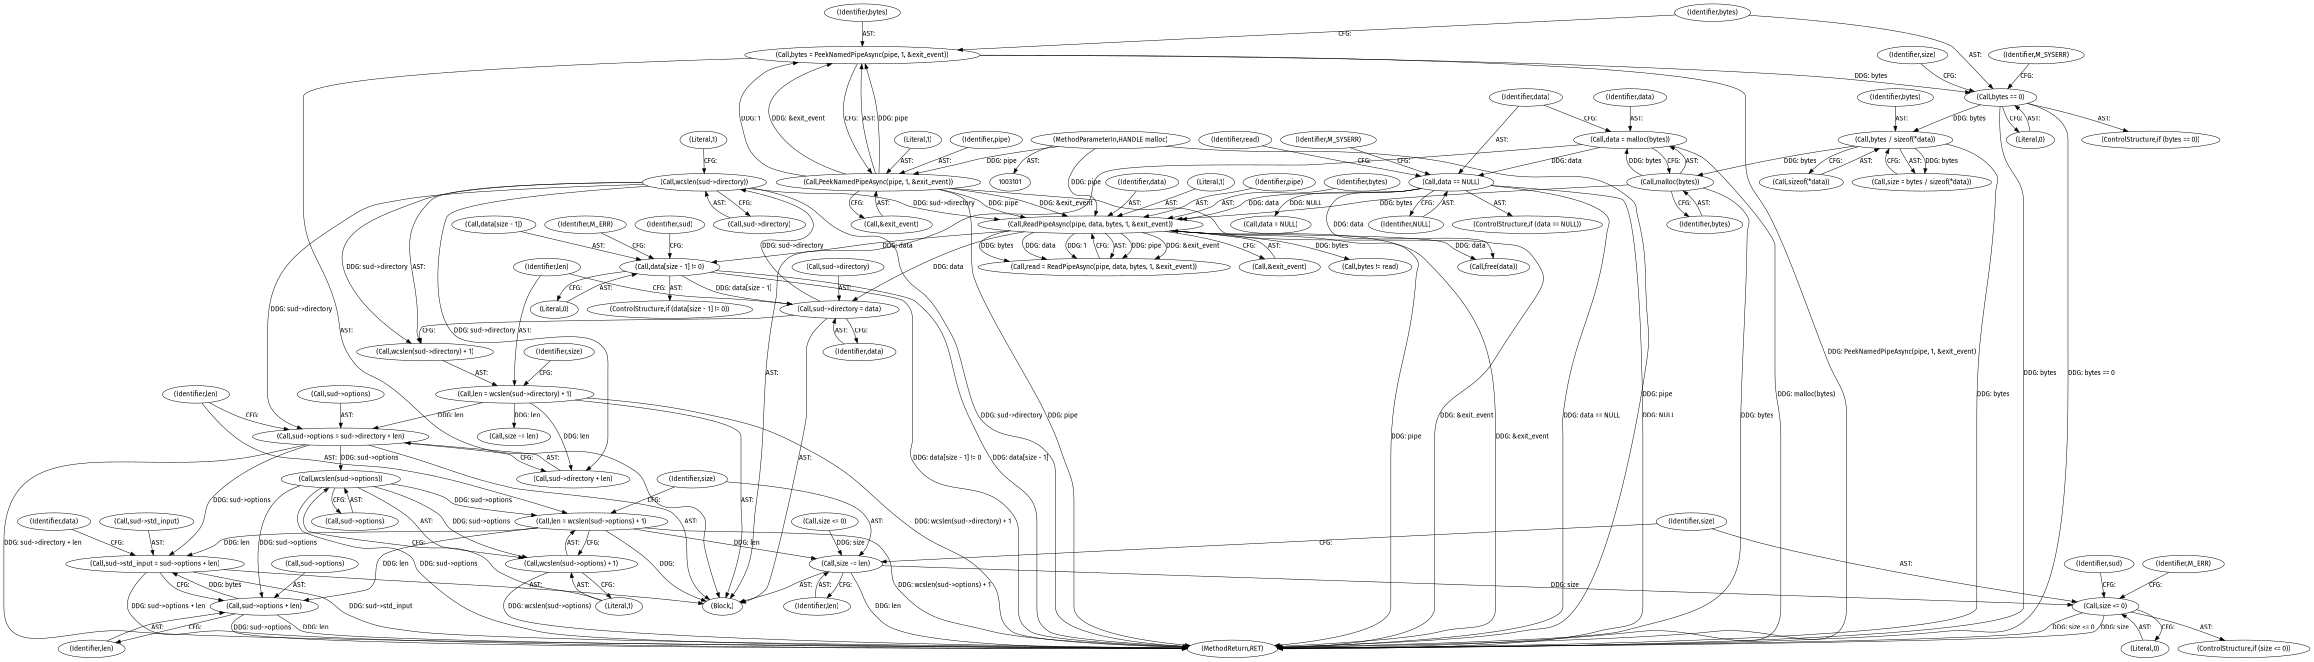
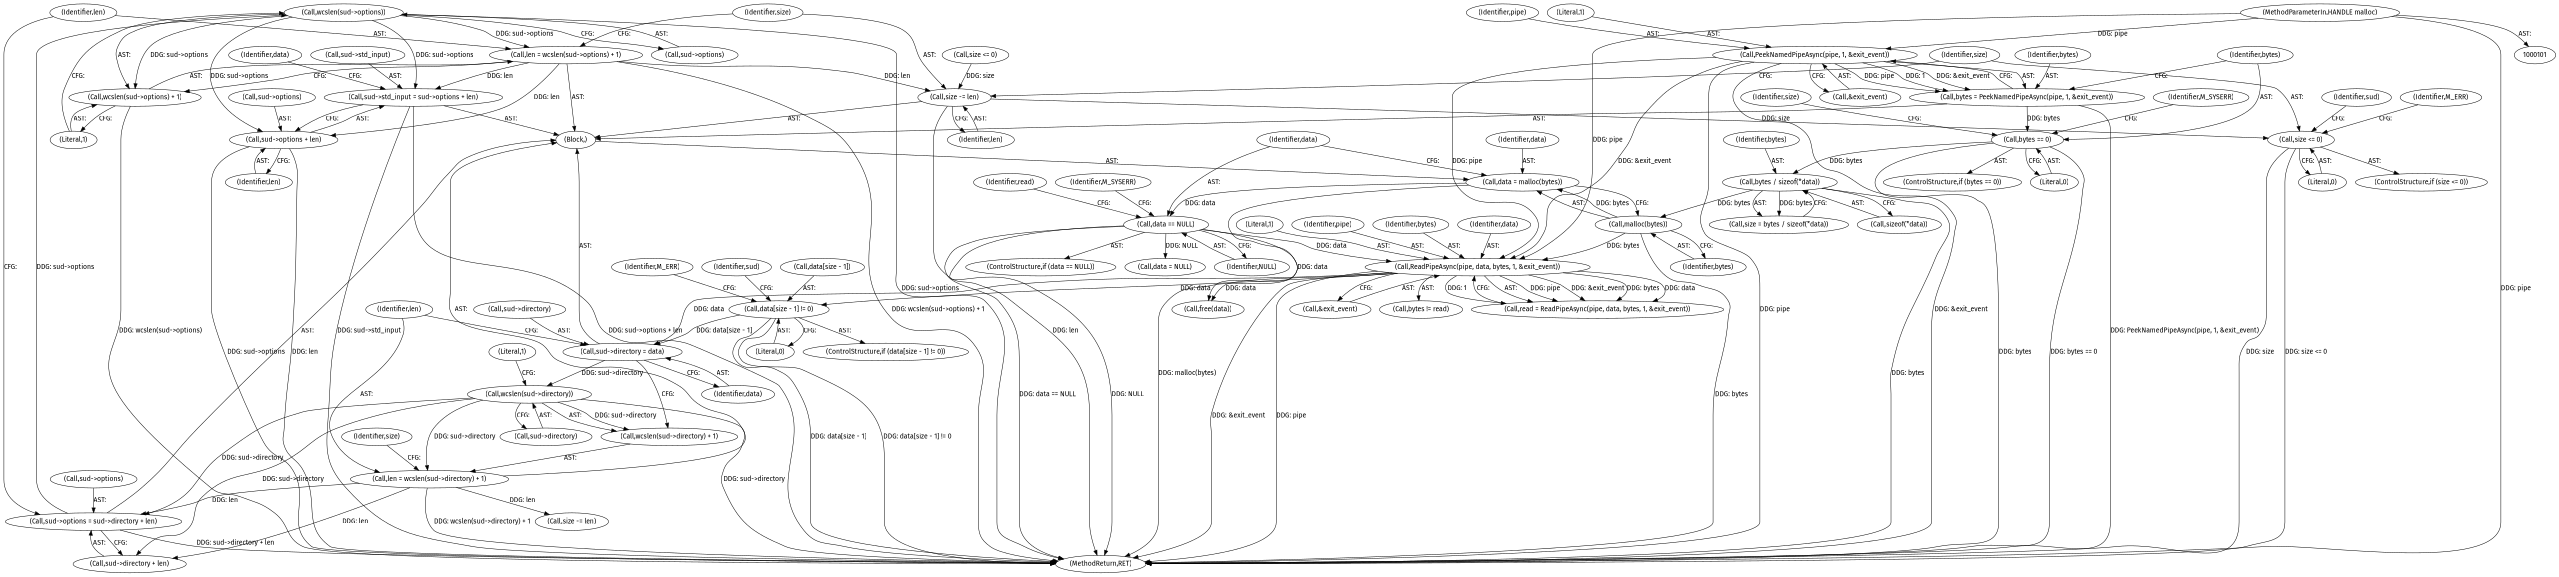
node "1003101": label "1003101" -> "1000101"
edge "(Call,wcslen(sud->directory))" -> "(Call,ReadPipeAsync(pipe, data, bytes, 1, &exit_event))": now "(Call,wcslen(sud->directory))" -> "(Call,len = wcslen(sud->directory) + 1)"
edge "(Call,data = malloc(bytes))" -> "(Block,)": reversed
edge "(Call,ReadPipeAsync(pipe, data, bytes, 1, &exit_event))" -> "(Call,bytes != read)": label "DDG: bytes" -> "AST: "
edge "(Call,sud->options = sud->directory + len)" -> "(Call,sud->std_input = sud->options + len)": now "(Call,wcslen(sud->options))" -> "(Call,sud->std_input = sud->options + len)"
edge "(Call,len = wcslen(sud->options) + 1)" -> "(Block,)": label "DDG: " -> "AST: "
edge "(Call,sud->options + len)" -> "(Call,sud->std_input = sud->options + len)": label "DDG: bytes" -> "AST: "
